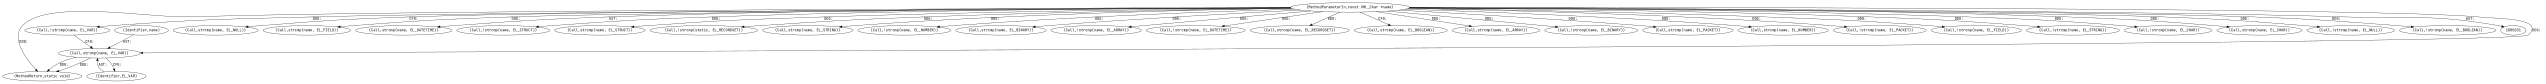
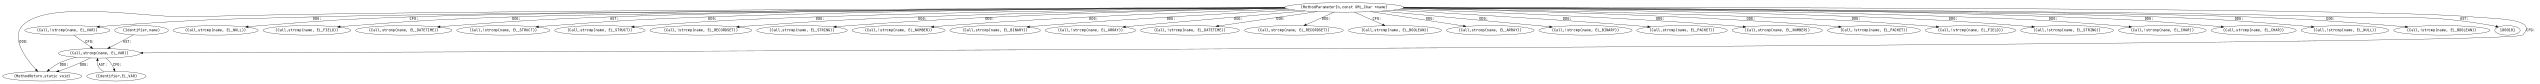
node "(Call,!strcmp(static, EL_RECORDSET))": label "(Call,!strcmp(static, EL_RECORDSET))" -> "(Call,!strcmp(name, EL_RECORDSET))"
edge "(MethodParameterIn,const XML_Char *name)" -> "(Call,strcmp(name, EL_VAR))": label "DDG: " -> "CFG: "
